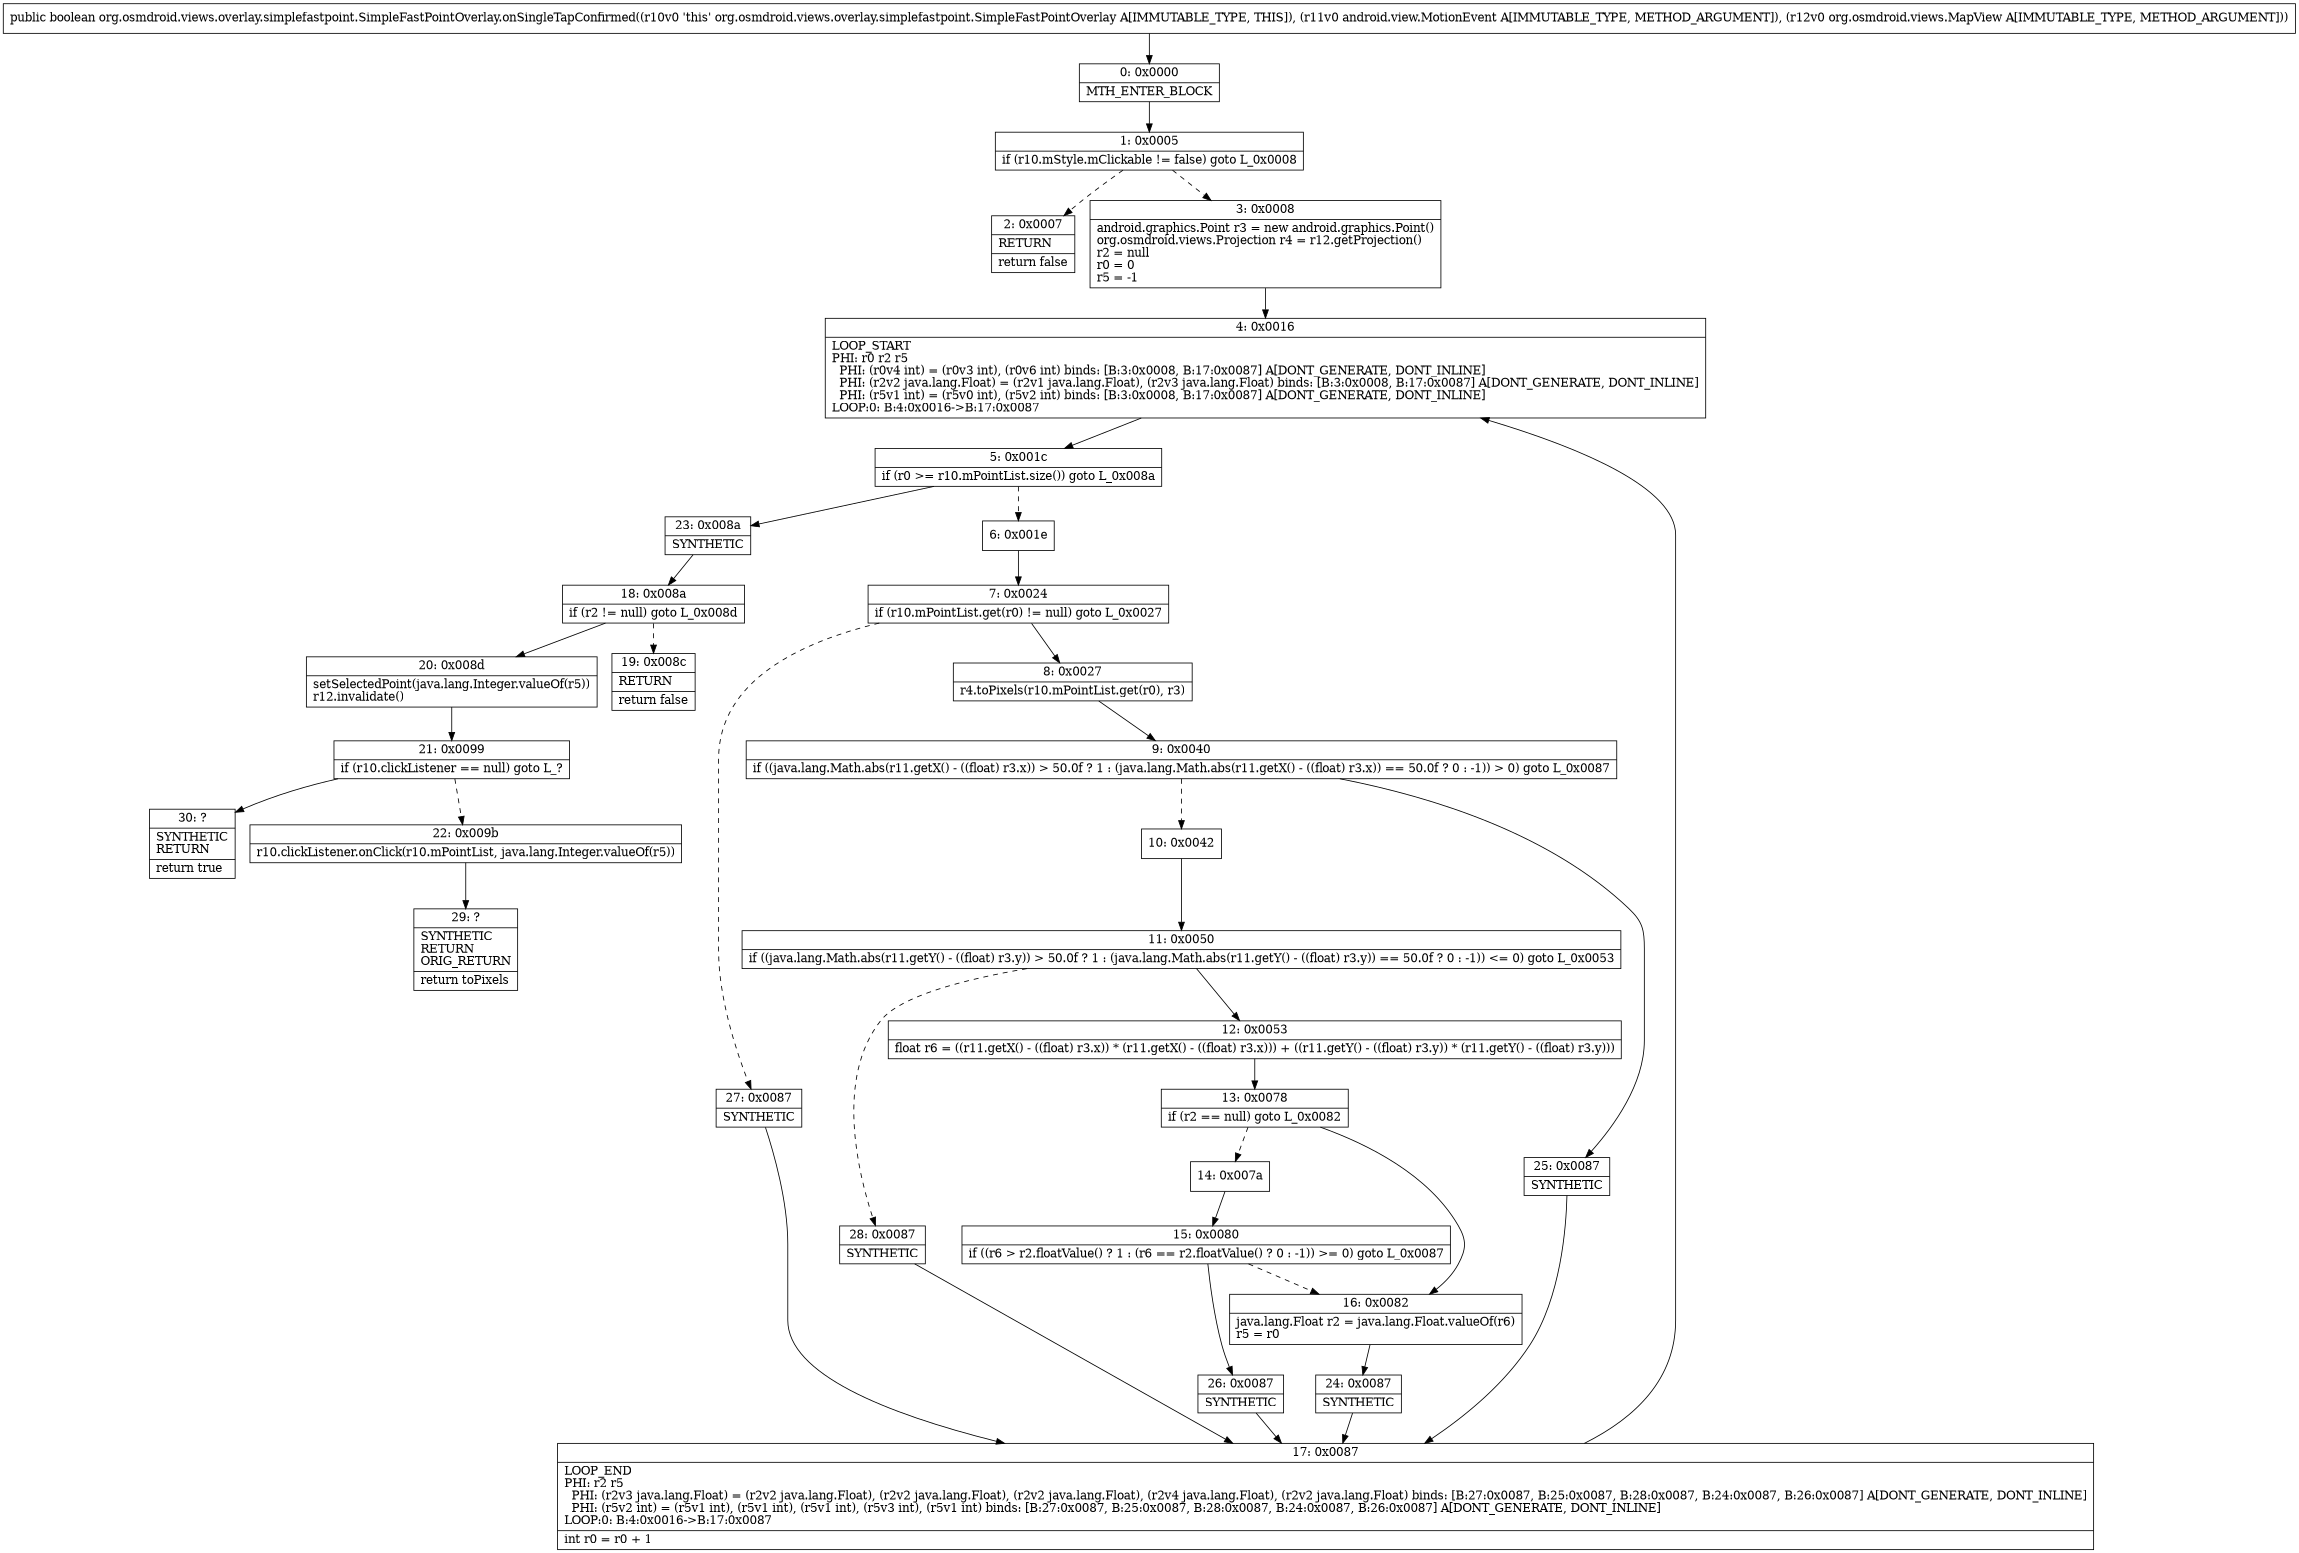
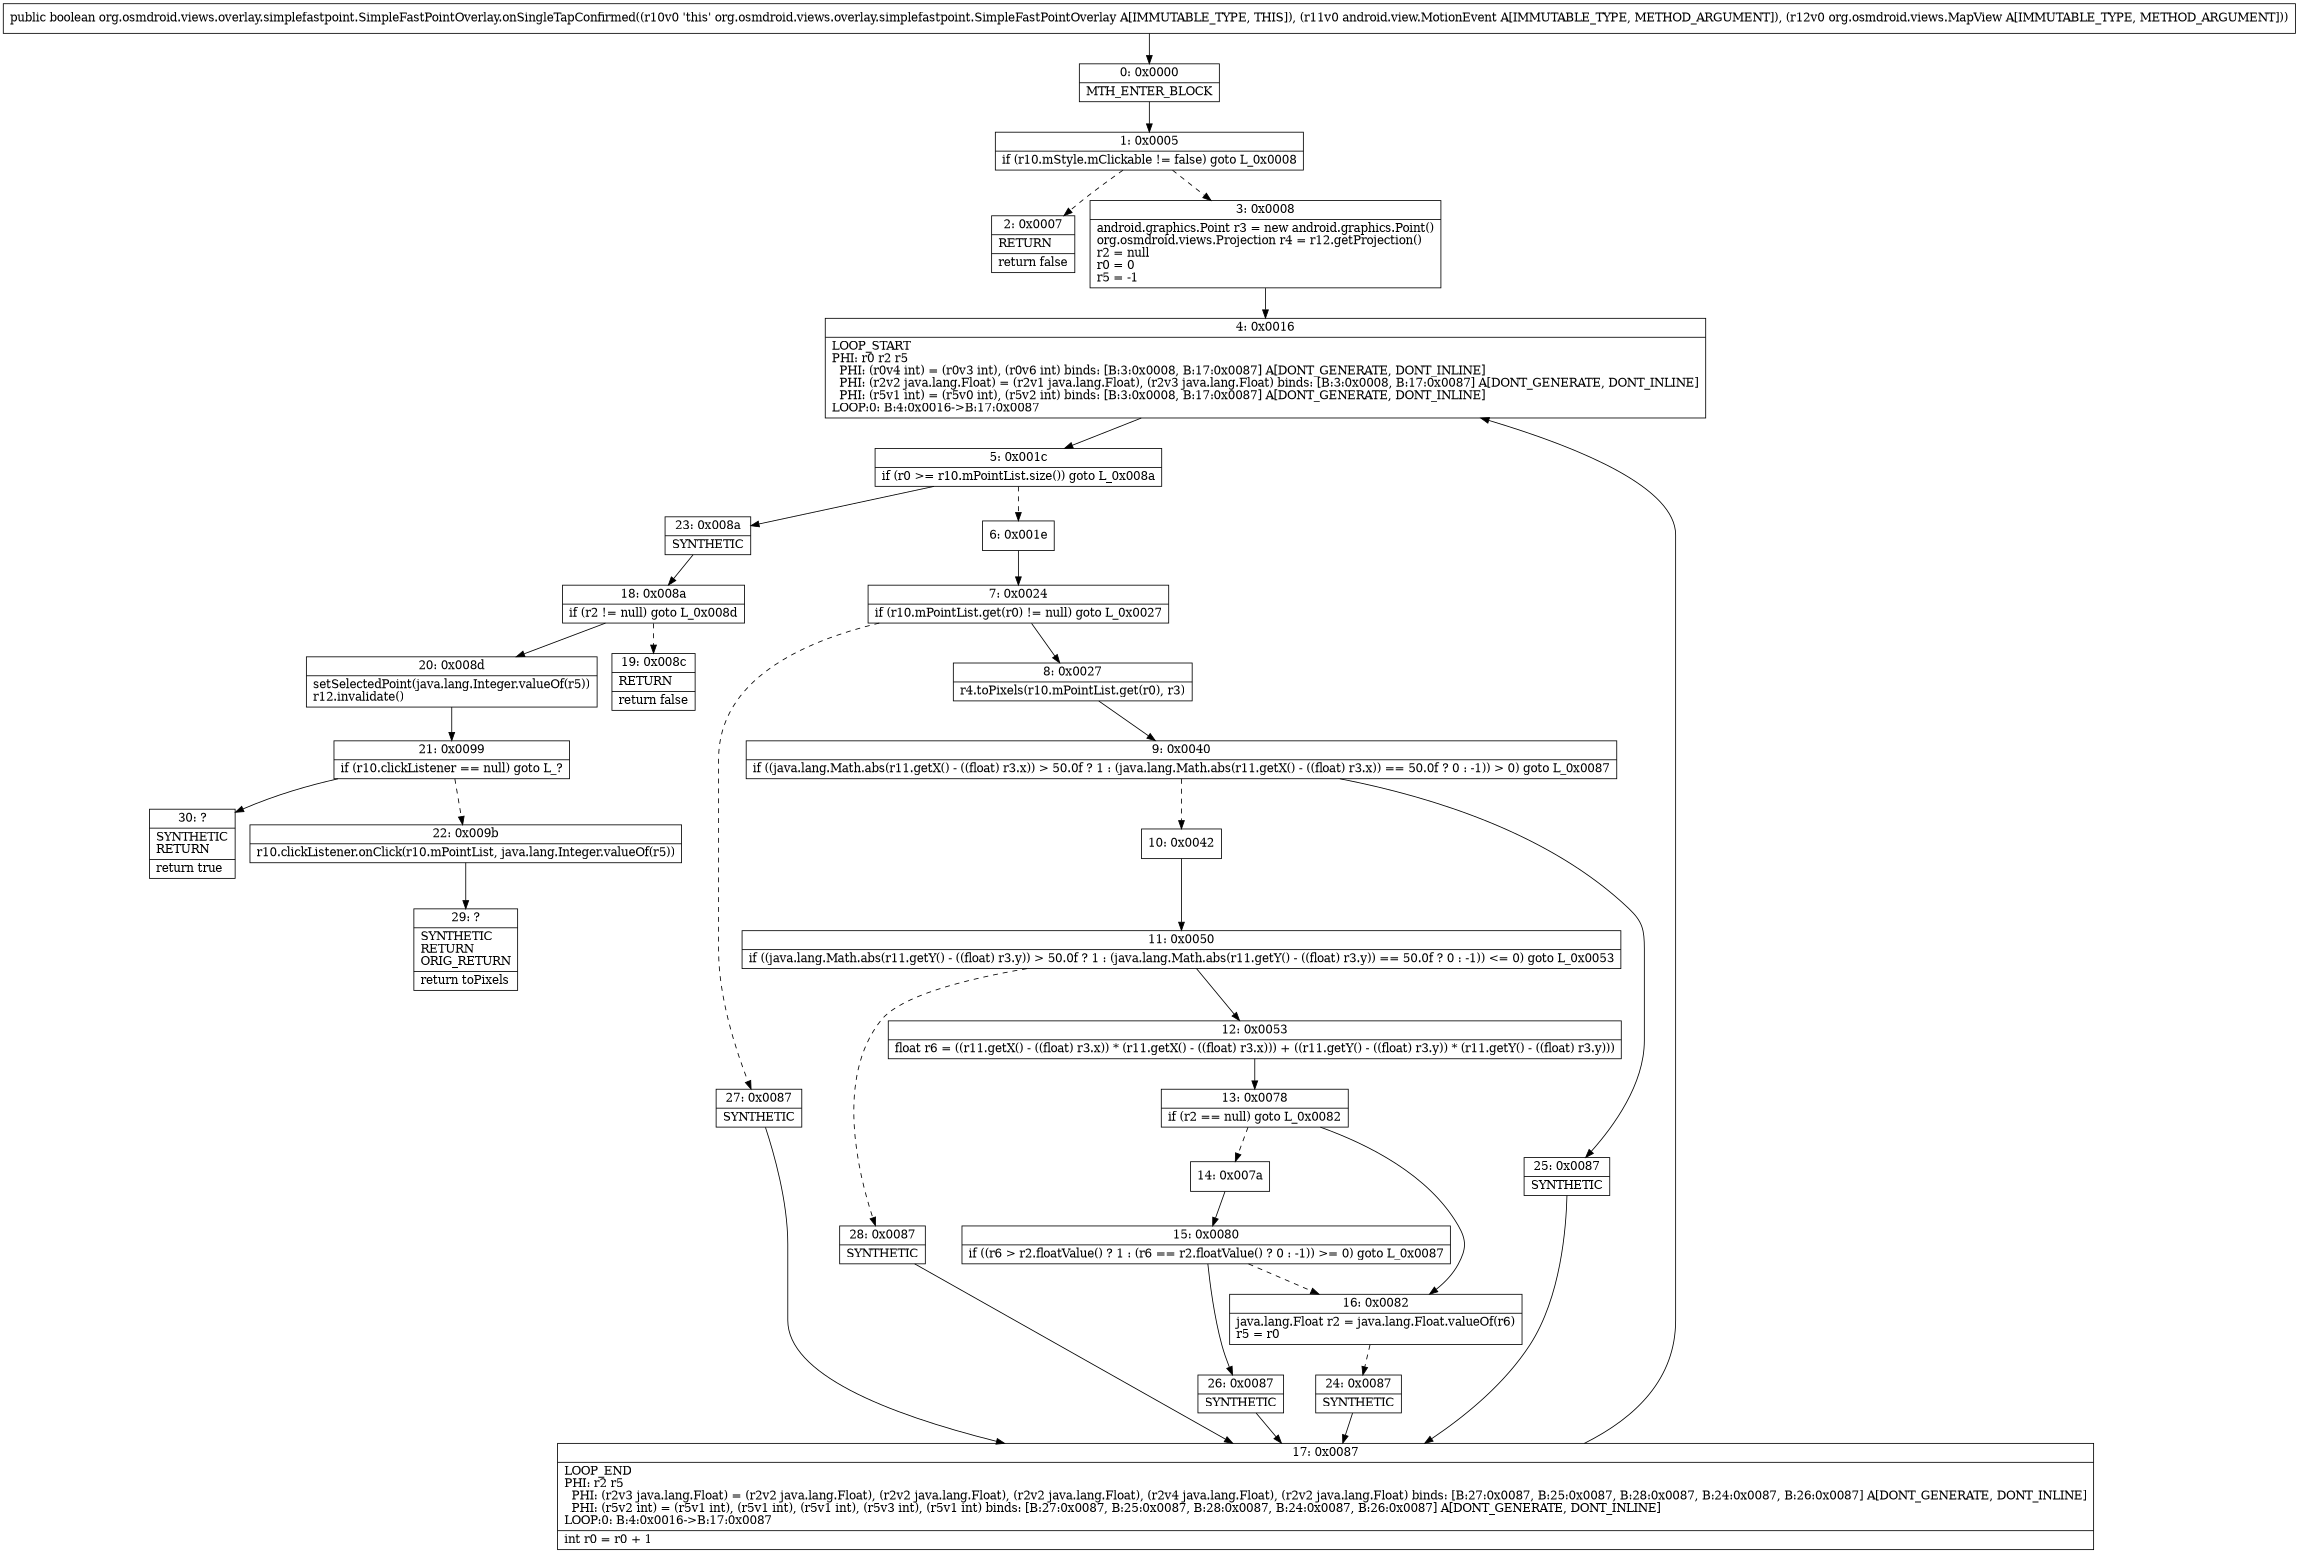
edge "16: 0x0082" -> "24: 0x0087": style solid -> dashed
